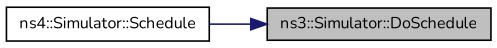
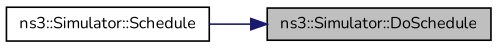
node "ns4::Simulator::Schedule": label "ns4::Simulator::Schedule" -> "ns3::Simulator::Schedule"
